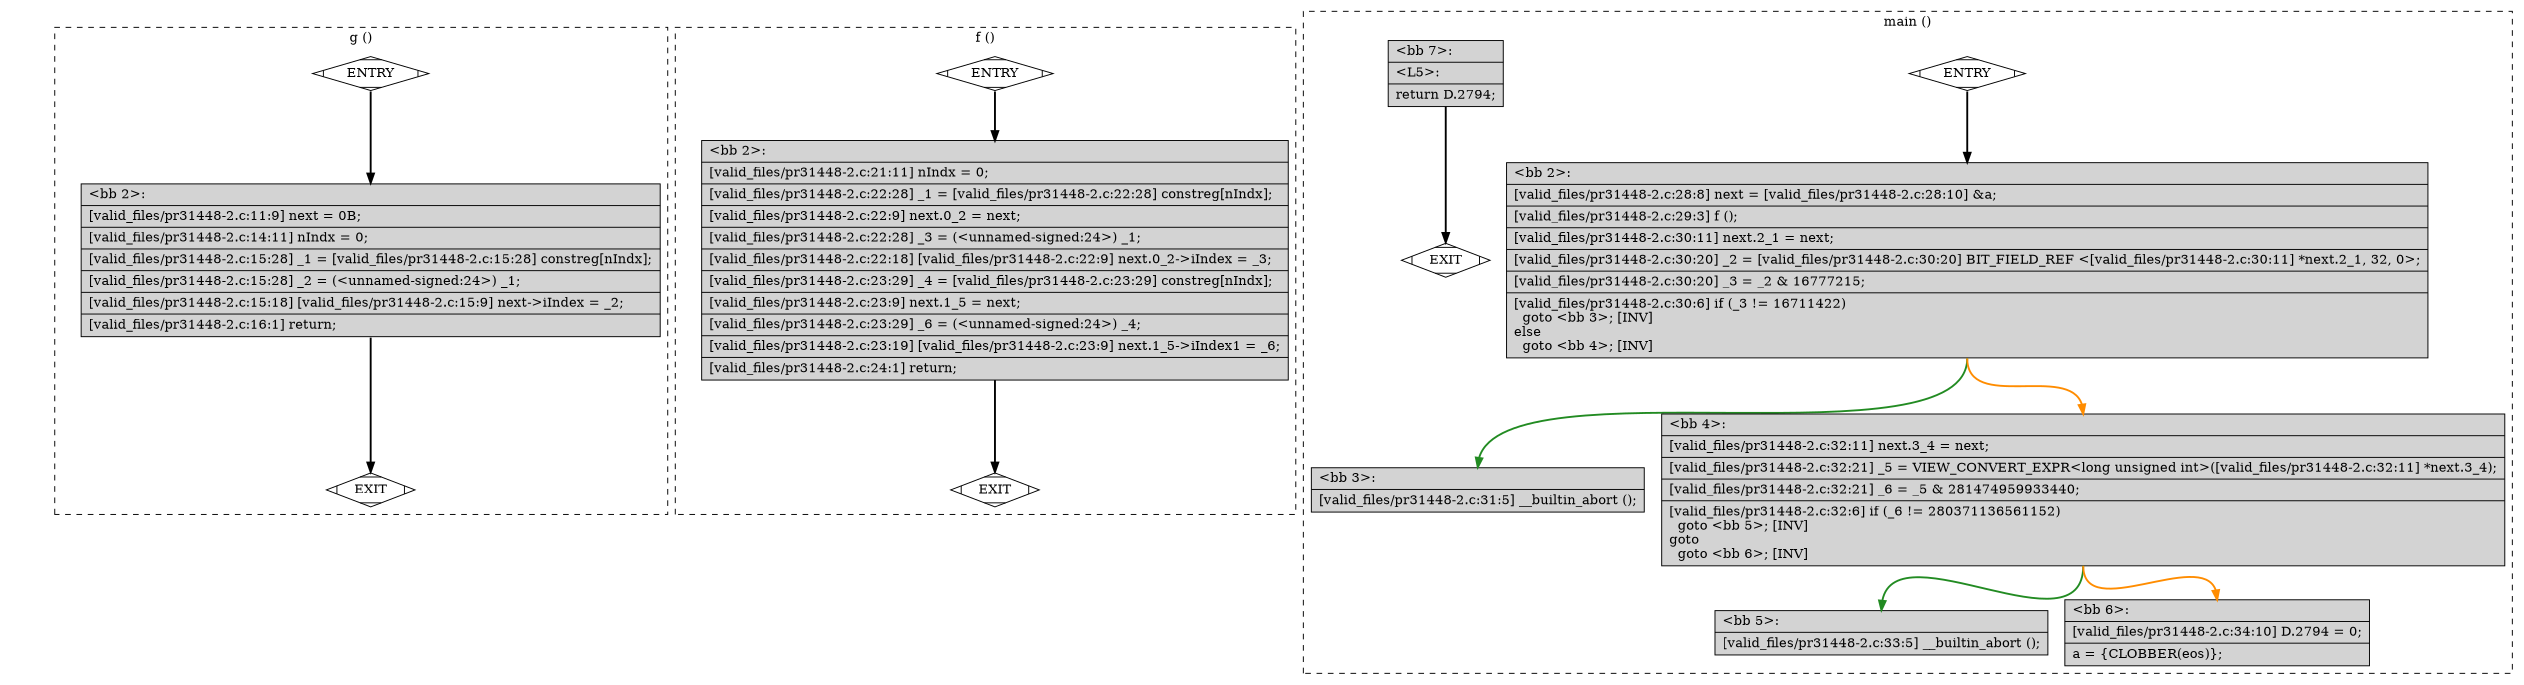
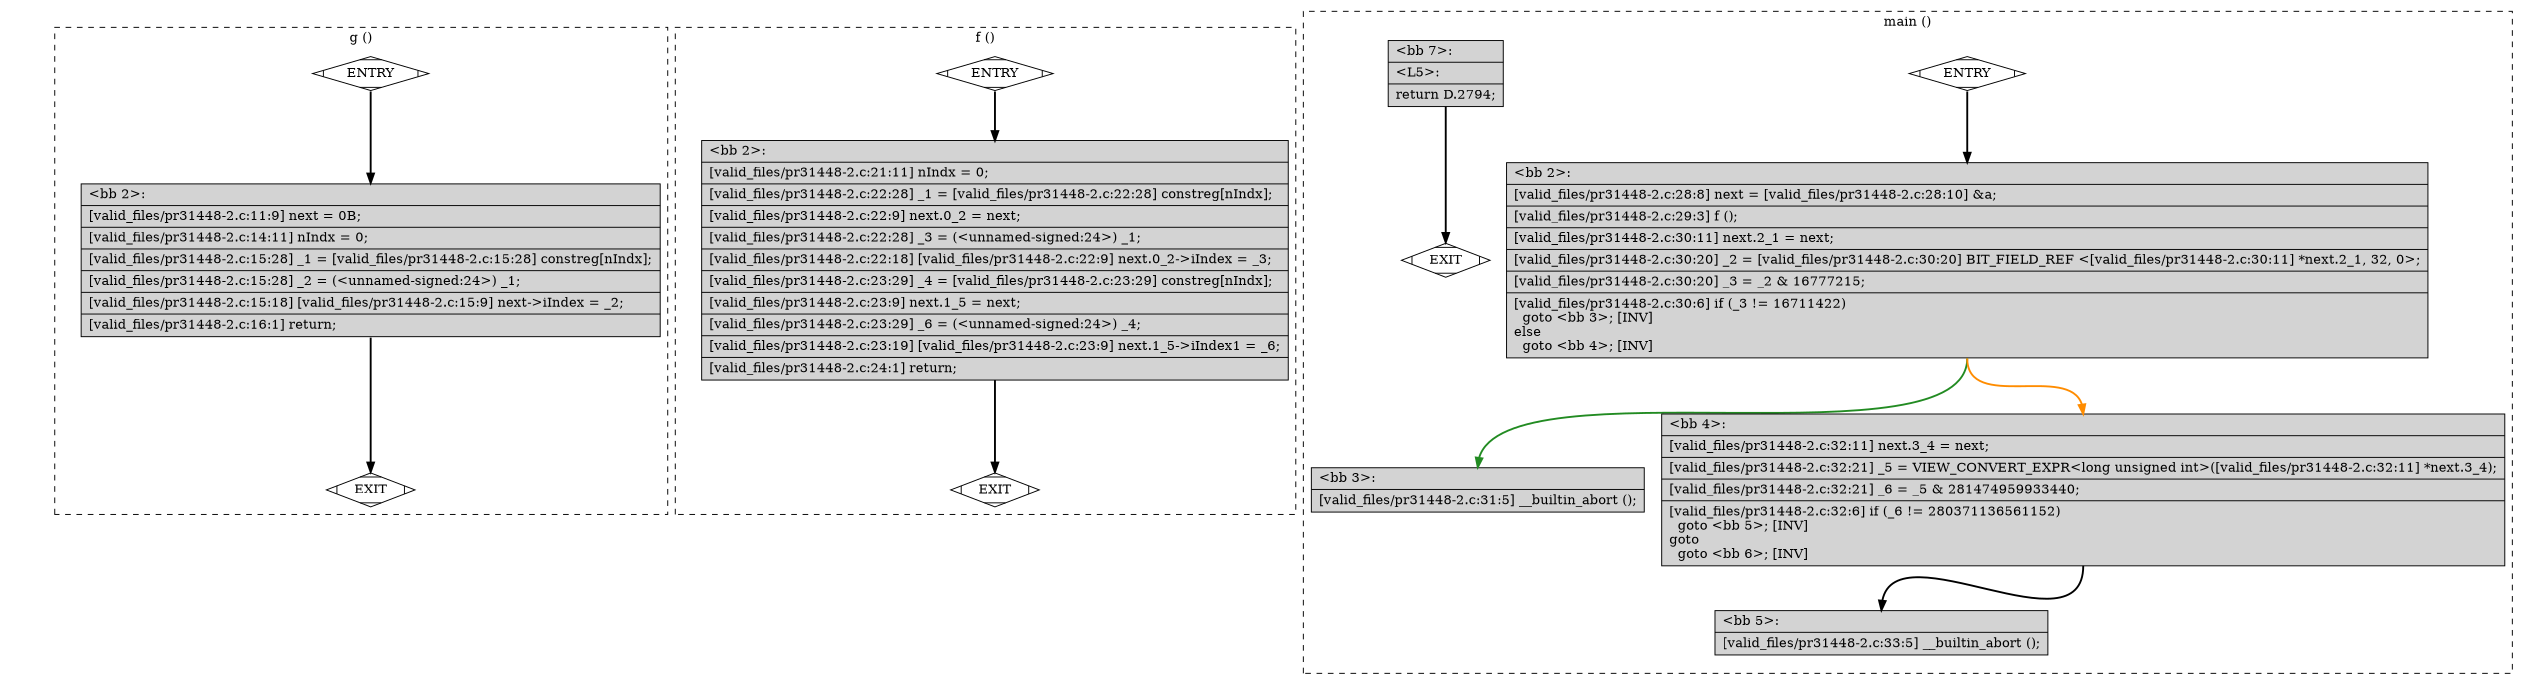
edge "<bb 4>:" -> "<bb 5>:": color forestgreen -> black
node "<bb 6>:": removed
